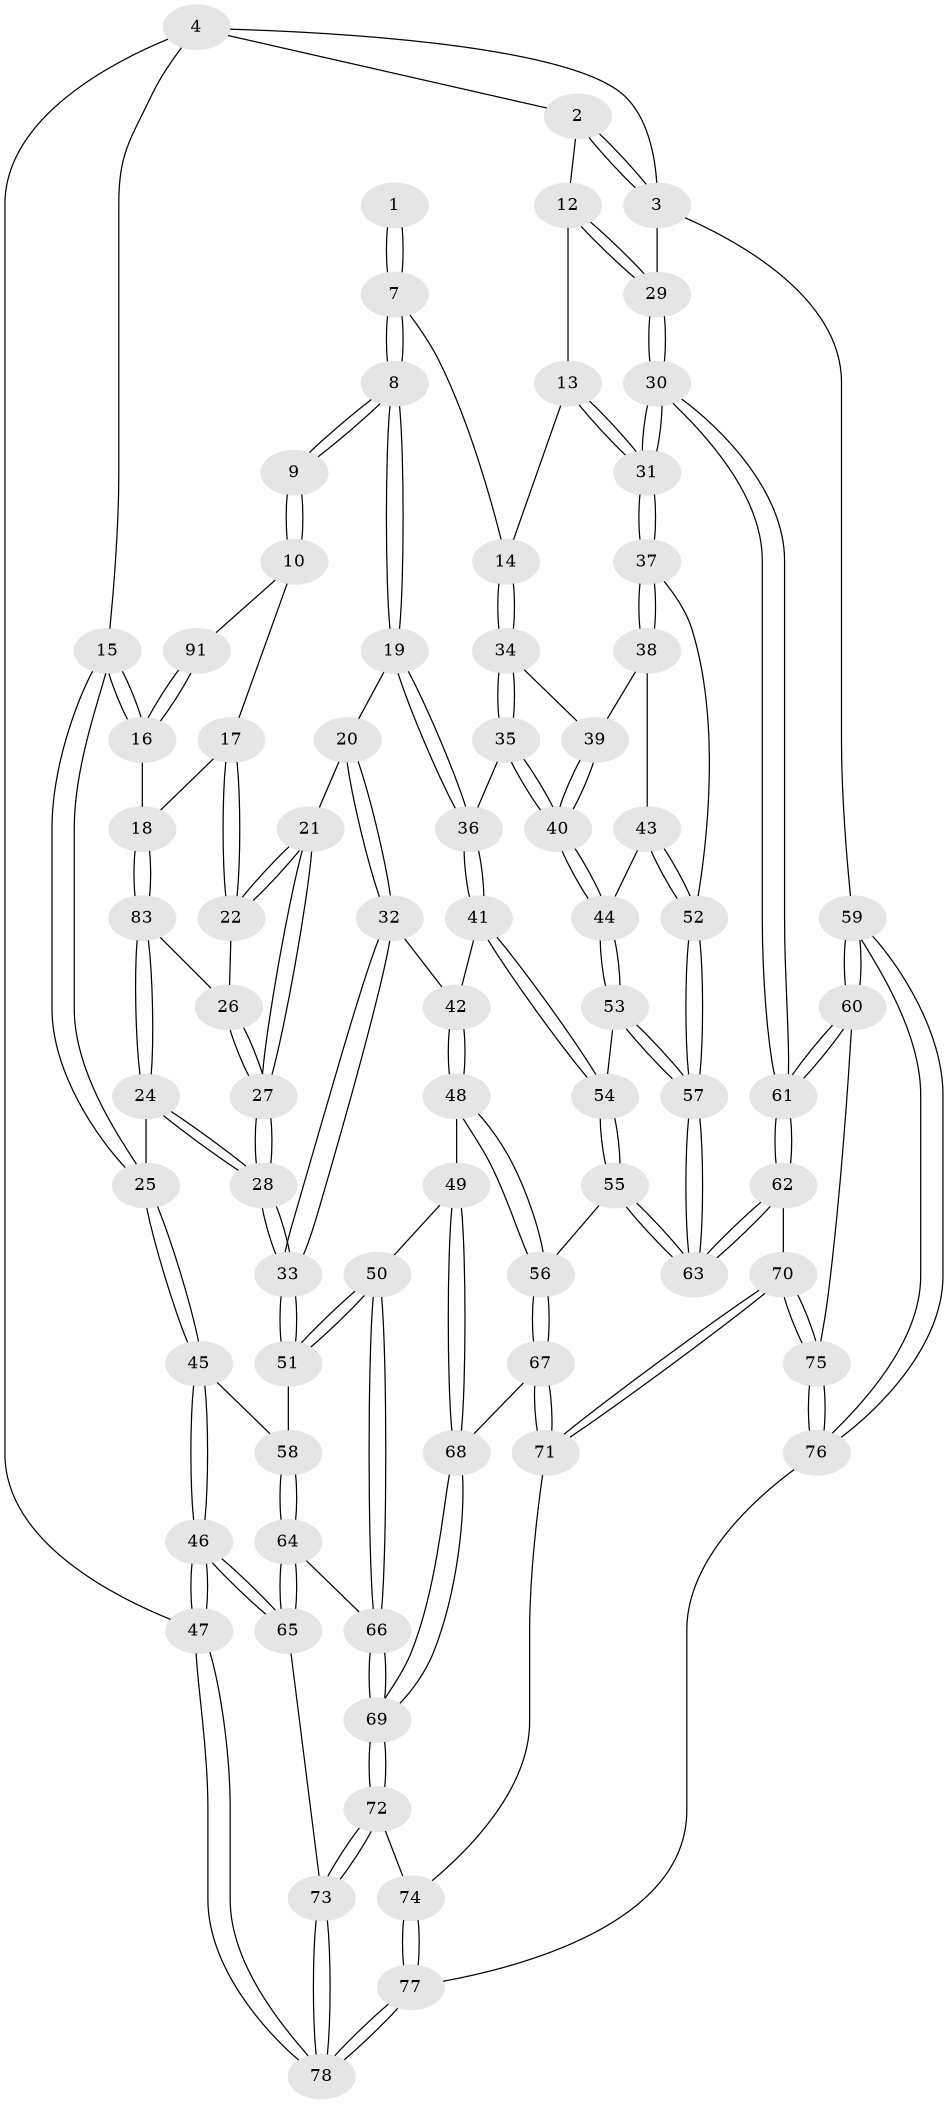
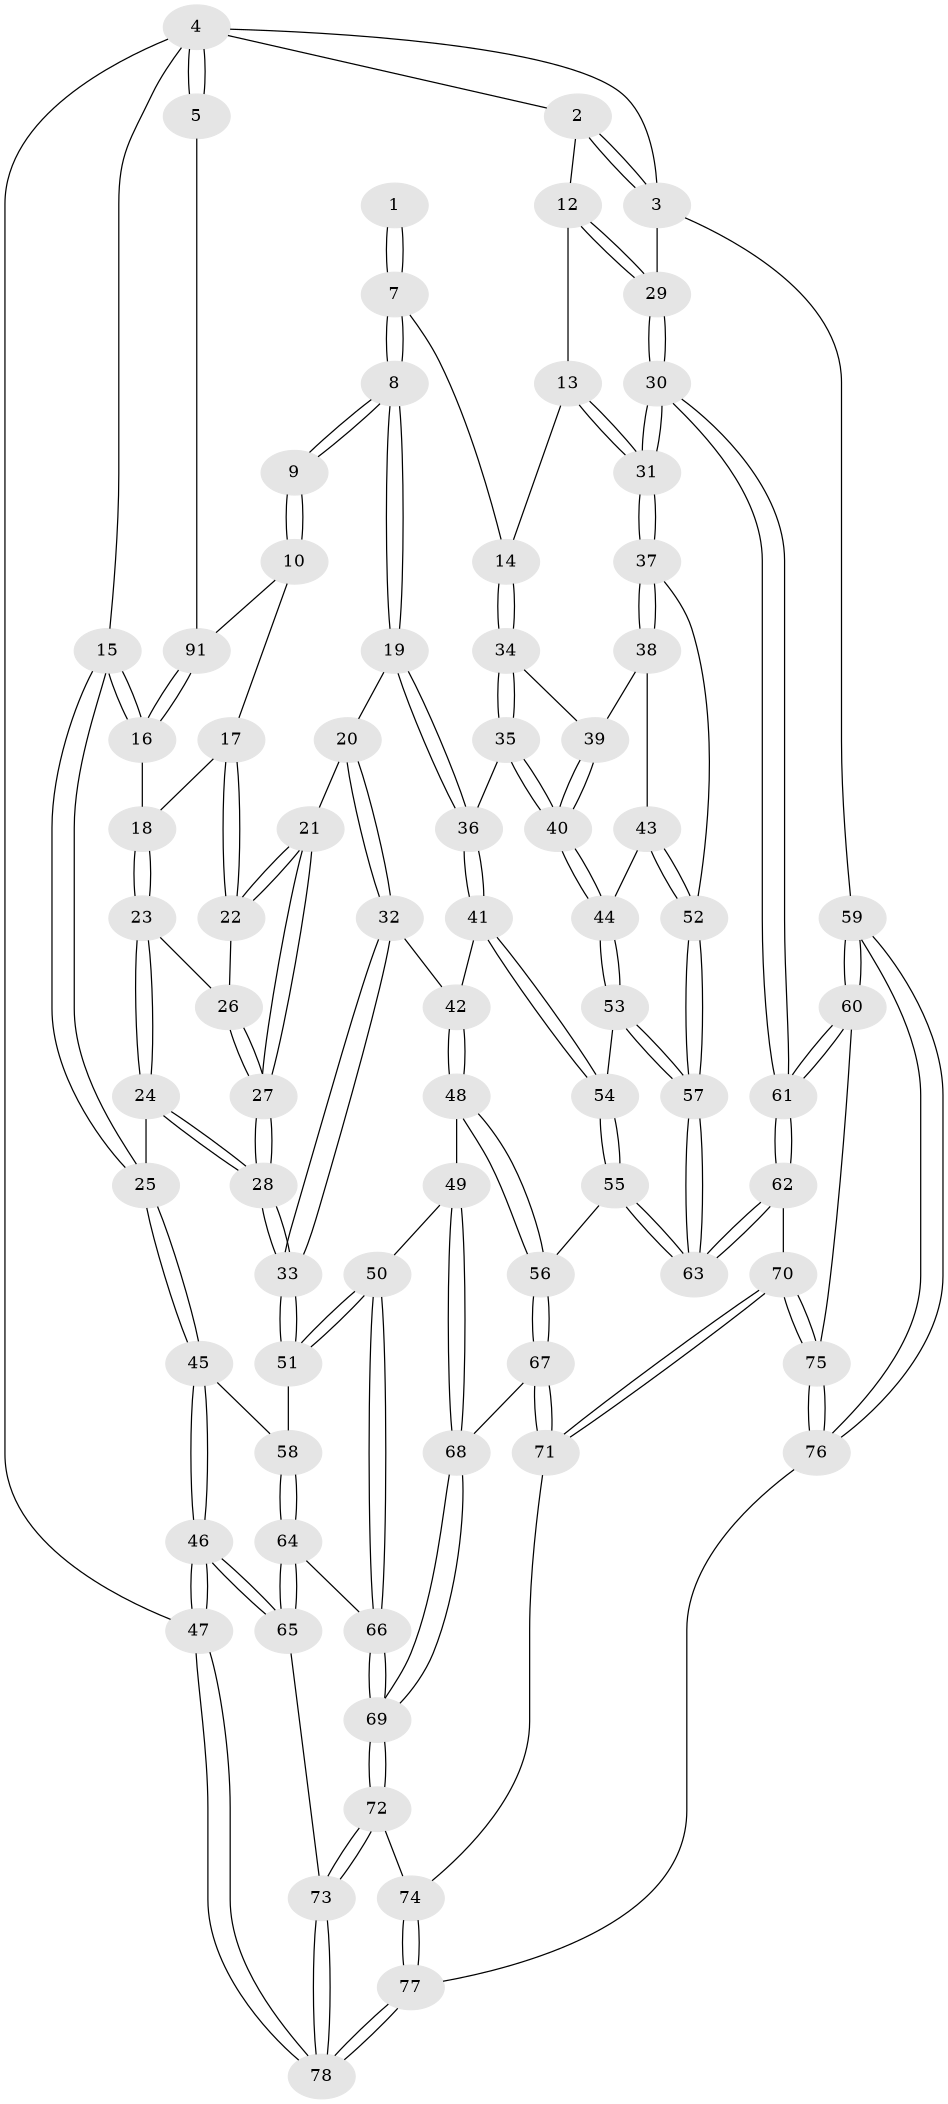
node "5": added
node "83": label "83" -> "23"
